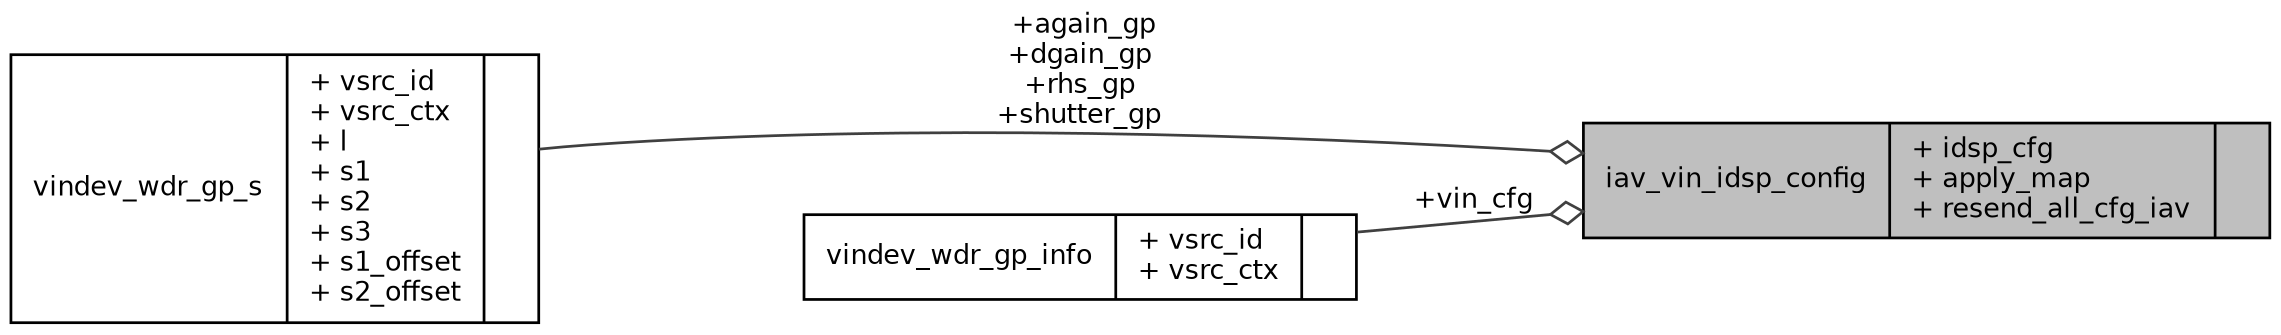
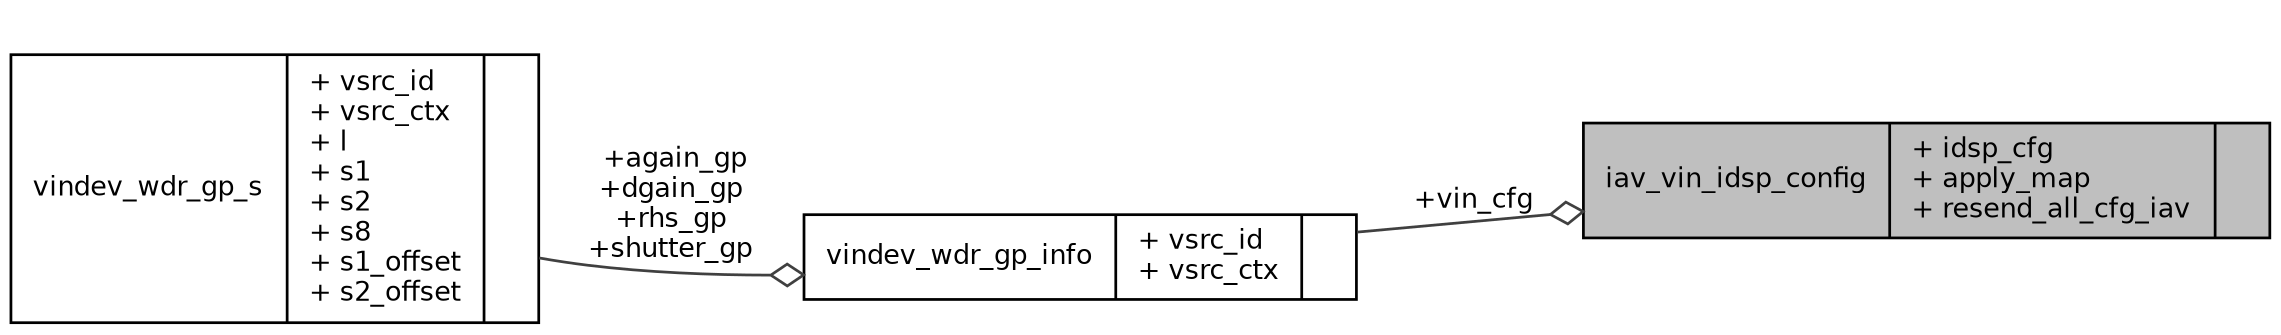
edge "vindev_wdr_gp_s" -> "iav_vin_idsp_config": now "vindev_wdr_gp_s" -> "vindev_wdr_gp_info"
node "vindev_wdr_gp_s": text "+ s3" -> "+ s8"
